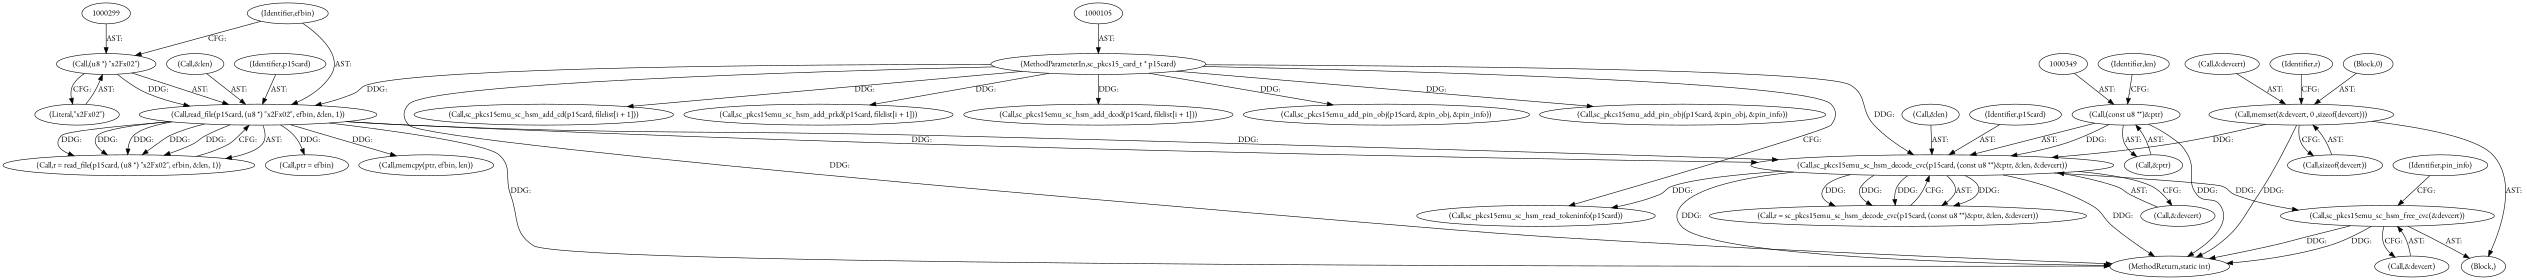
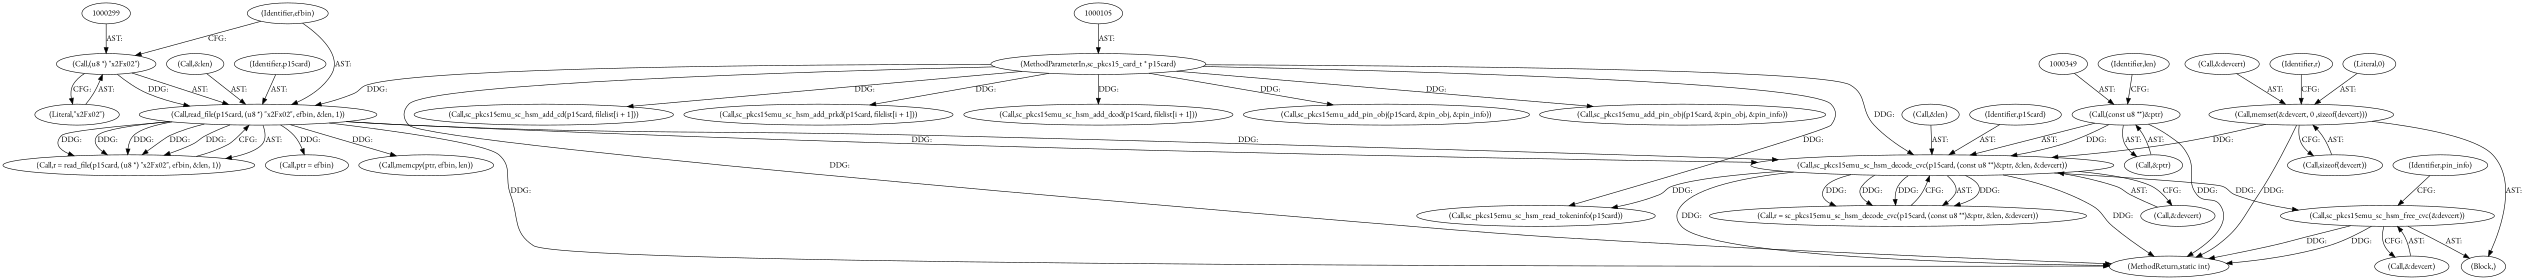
node "(Block,0)": label "(Block,0)" -> "(Literal,0)"
edge "(MethodParameterIn,sc_pkcs15_card_t * p15card)" -> "(Call,sc_pkcs15emu_sc_hsm_read_tokeninfo(p15card))": label "CFG: " -> "DDG: "
